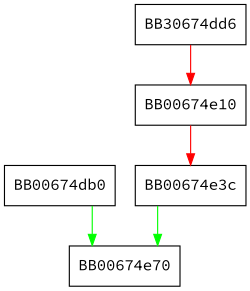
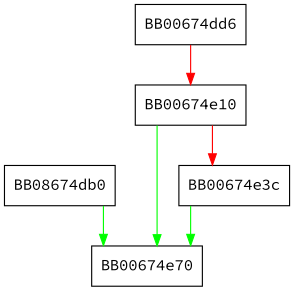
node "BB30674dd6": label "BB30674dd6" -> "BB00674dd6"
edge "BB00674e10" -> "BB00674e70": added
node "BB00674db0": label "BB00674db0" -> "BB08674db0"
